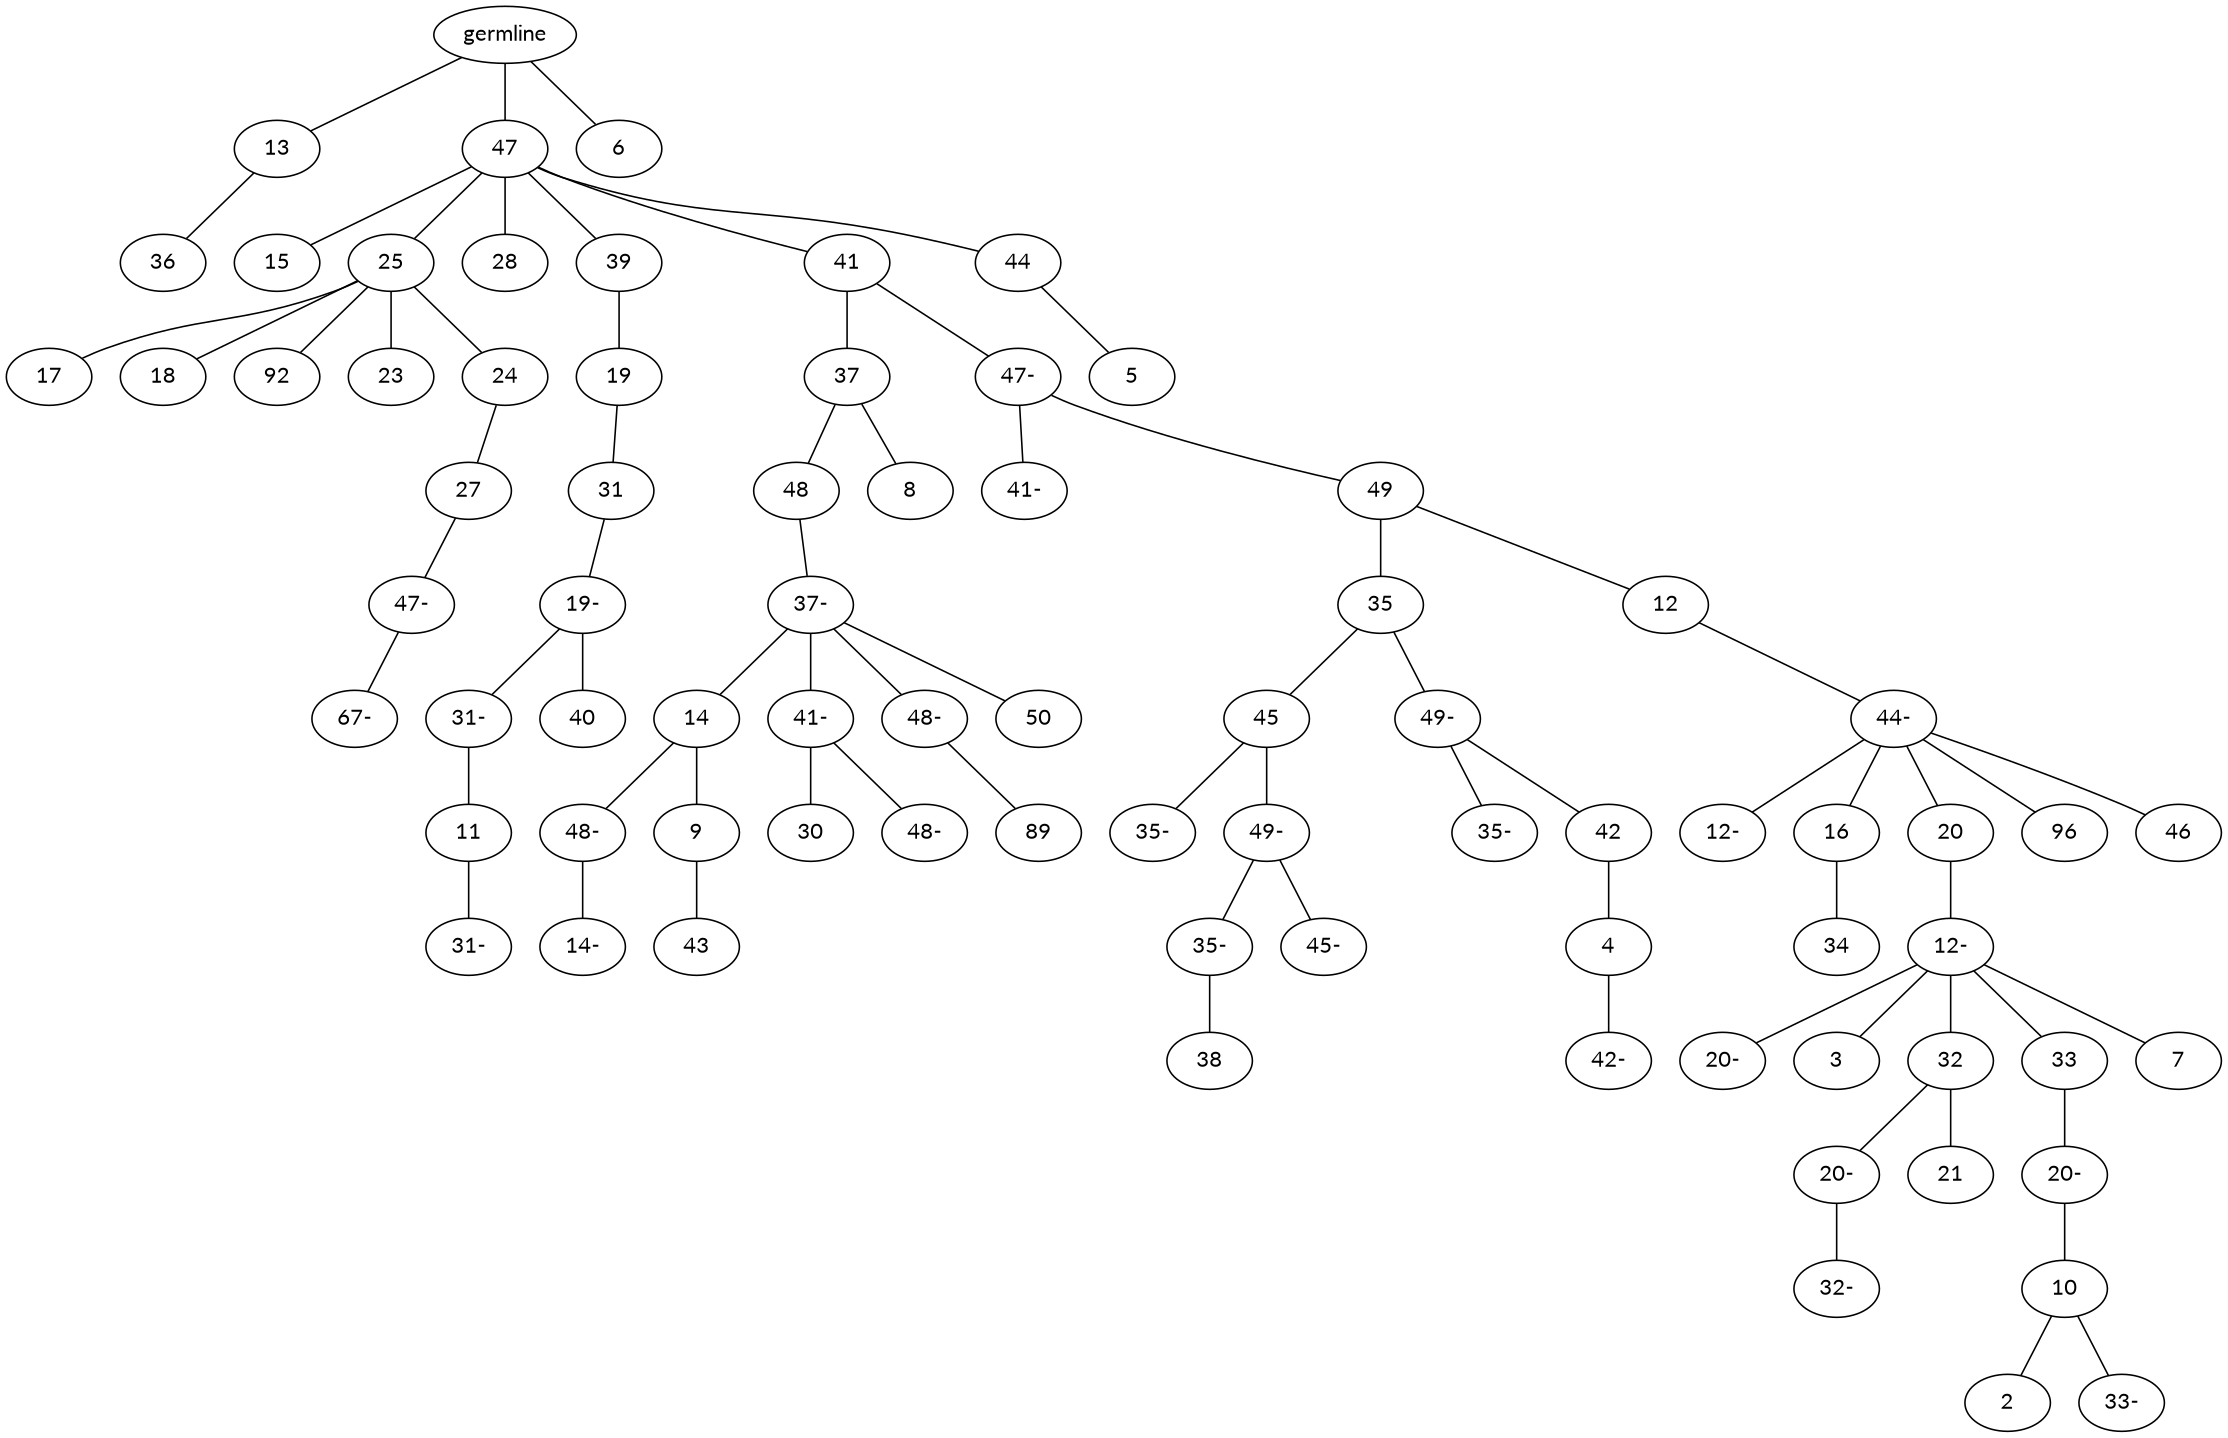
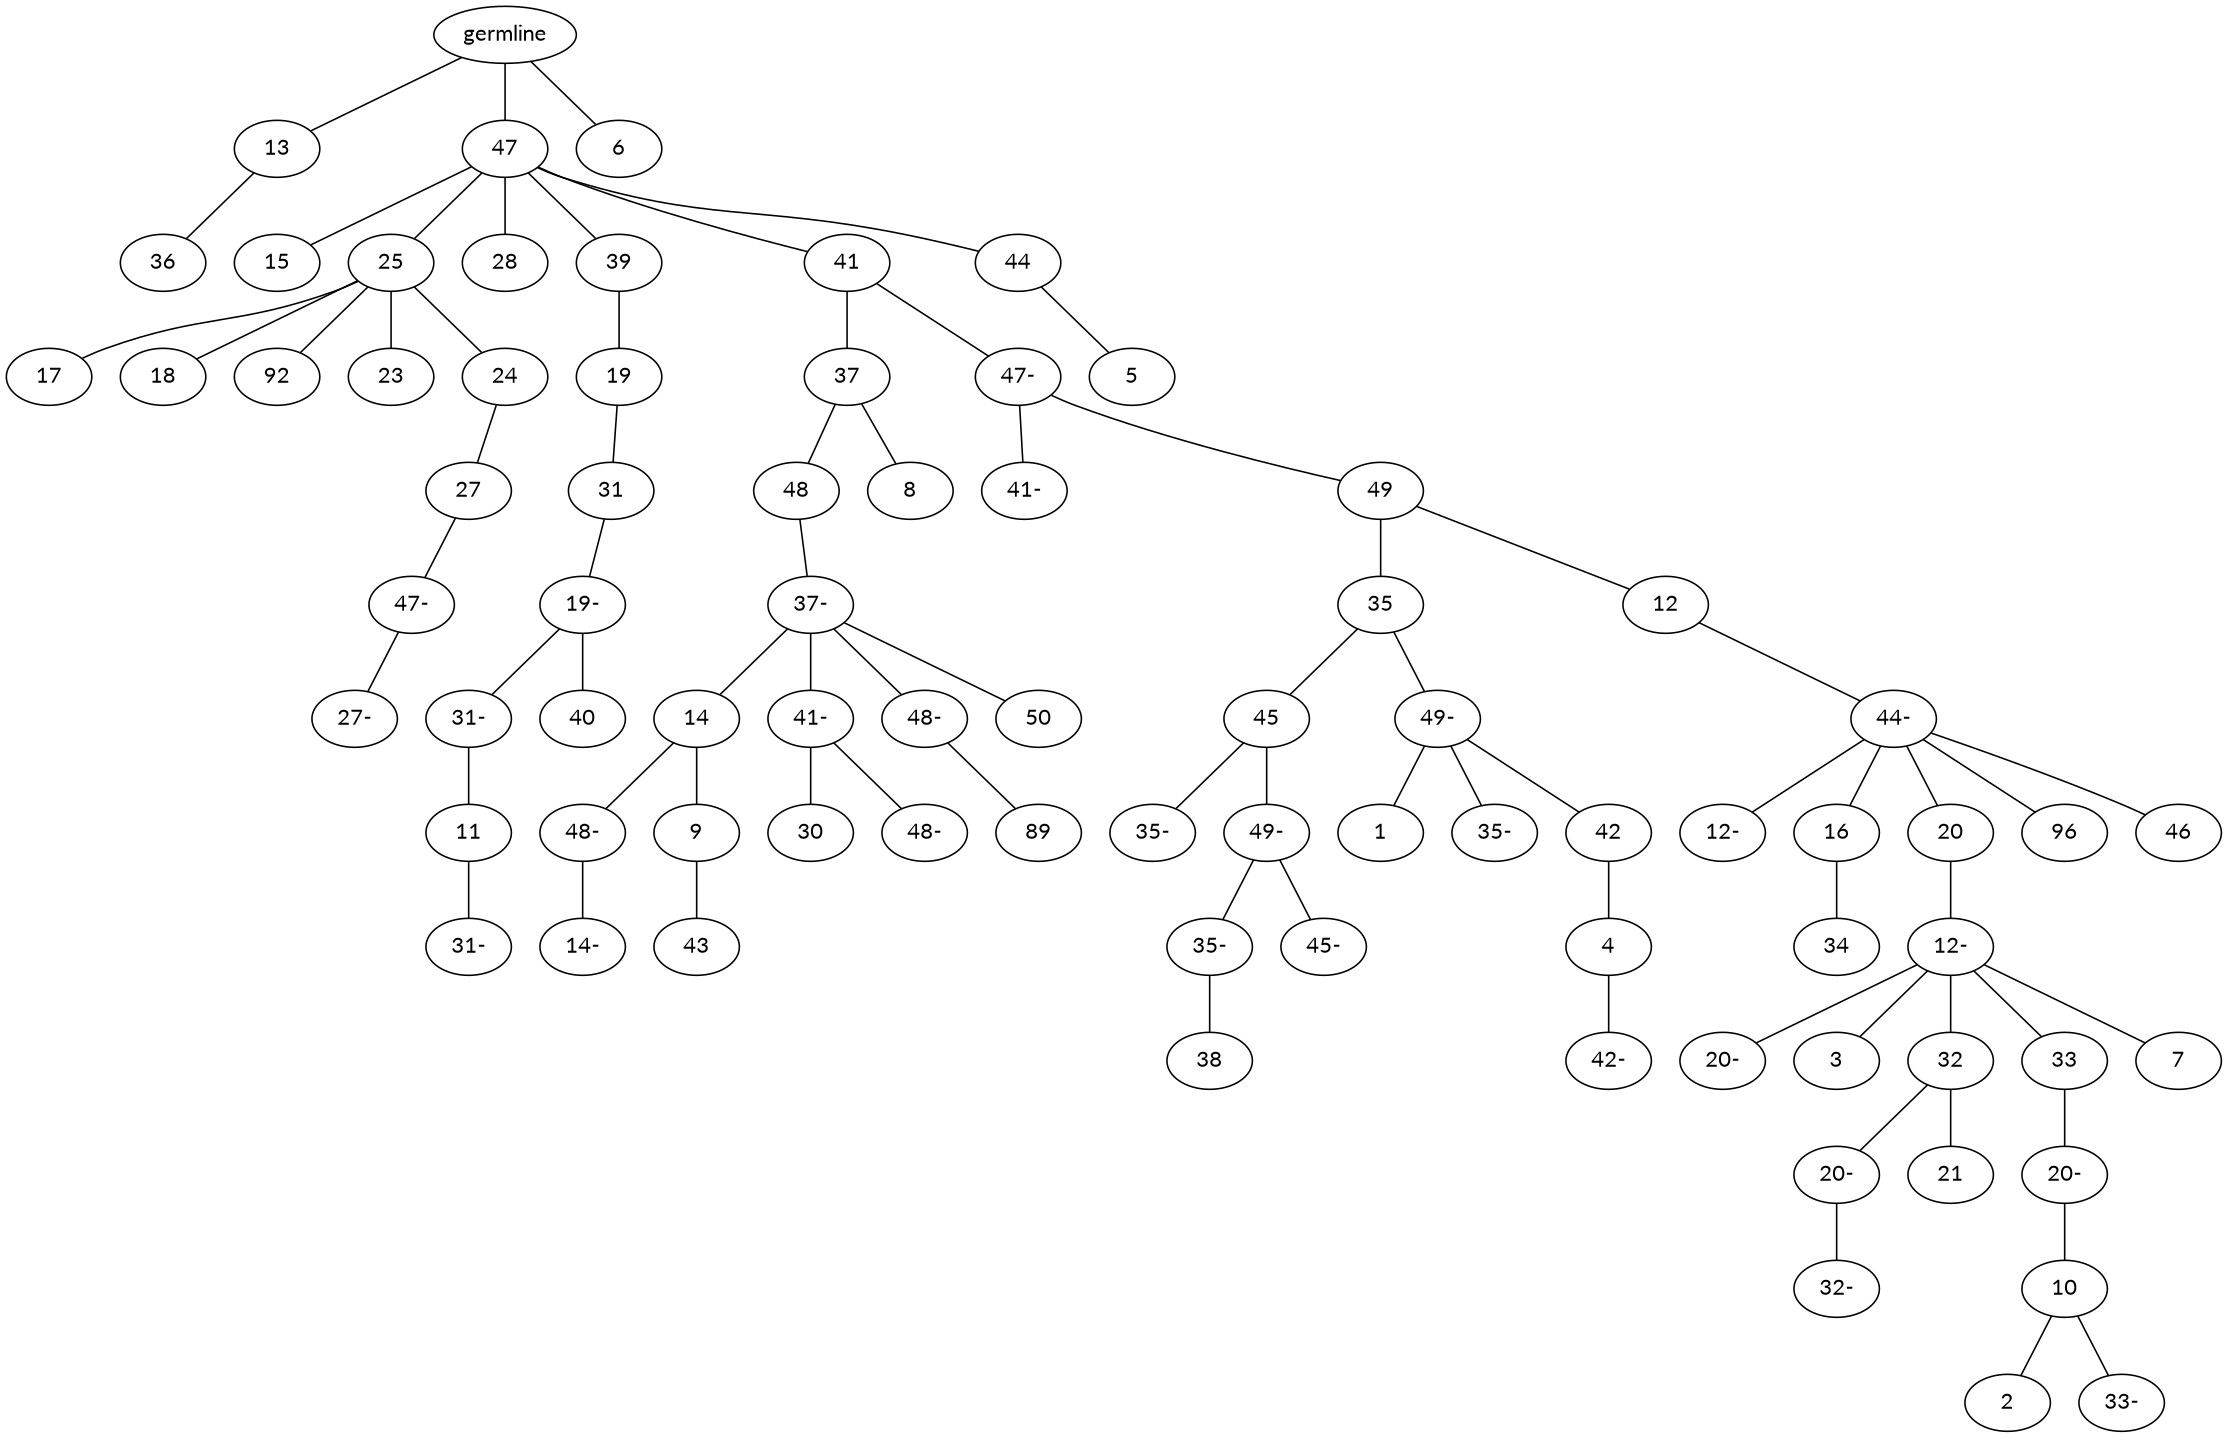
node "67-": label "67-" -> "27-"
node "1": added
